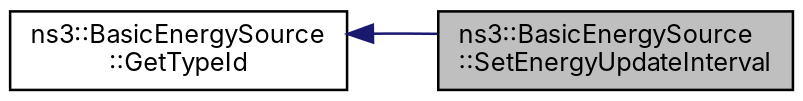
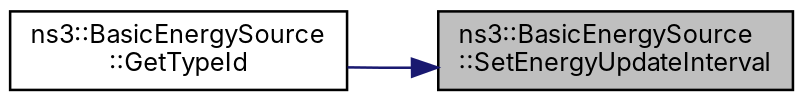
edge "ns3::BasicEnergySource ::SetEnergyUpdateInterval" -> "ns3::BasicEnergySource ::GetTypeId": reversed
